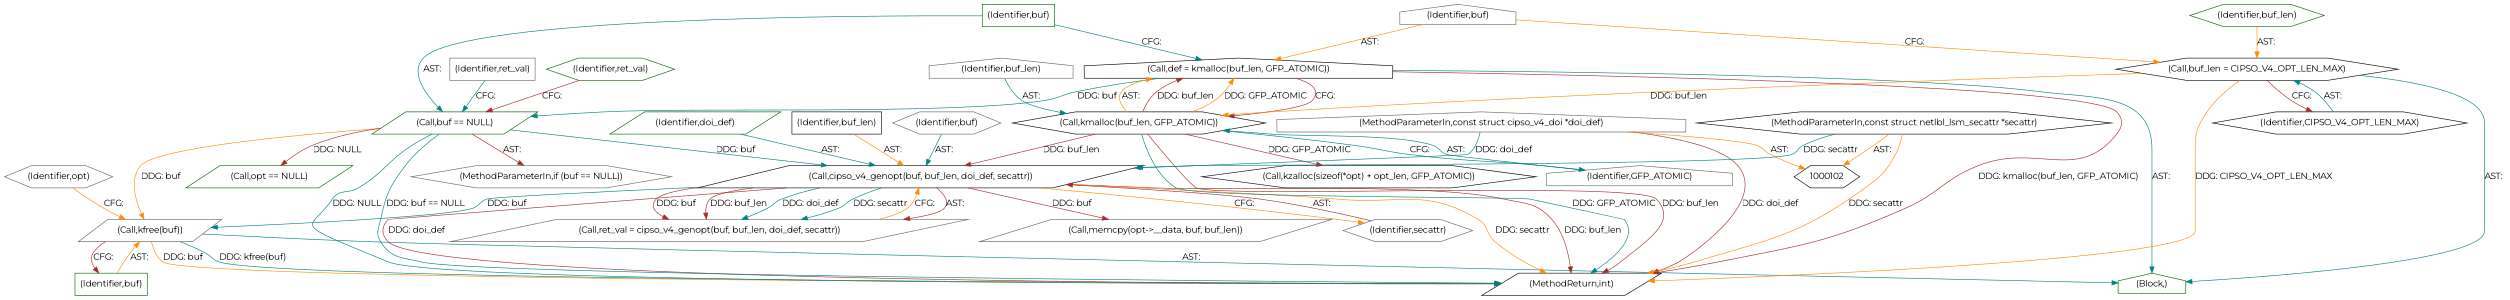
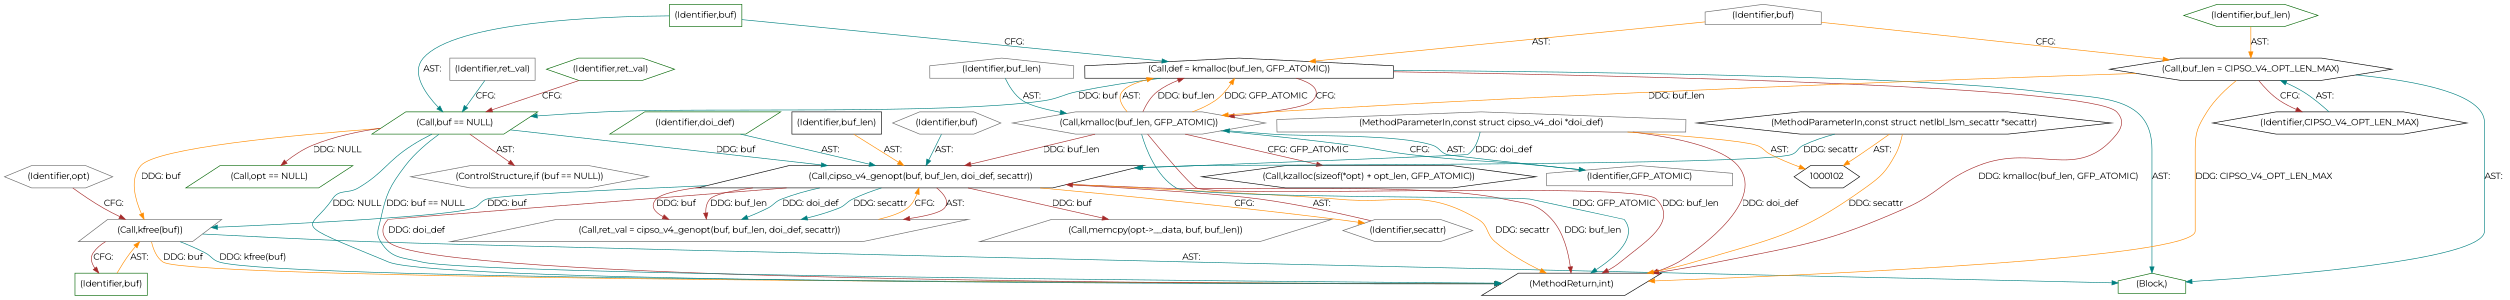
node "(Call,kmalloc(buf_len, GFP_ATOMIC))": color black -> gray40
edge "(Call,kmalloc(buf_len, GFP_ATOMIC))" -> "(Call,kzalloc(sizeof(*opt) + opt_len, GFP_ATOMIC))": label "DDG: GFP_ATOMIC" -> "CFG: GFP_ATOMIC"
node "(MethodParameterIn,if (buf == NULL))": label "(MethodParameterIn,if (buf == NULL))" -> "(ControlStructure,if (buf == NULL))"
edge "(Identifier,opt)" -> "(Call,kfree(buf))": color darkorange -> brown
